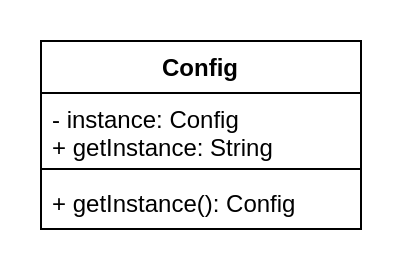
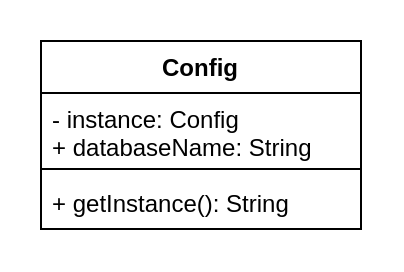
node "- instance: Config + getInstance: String": label "- instance: Config + getInstance: String" -> "- instance: Config + databaseName: String"
node "+ getInstance(): Config": label "+ getInstance(): Config" -> "+ getInstance(): String"
